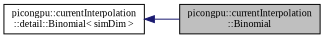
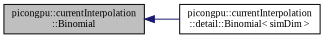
edge "picongpu::currentInterpolation ::Binomial" -> "picongpu::currentInterpolation ::detail::Binomial< simDim >": reversed
